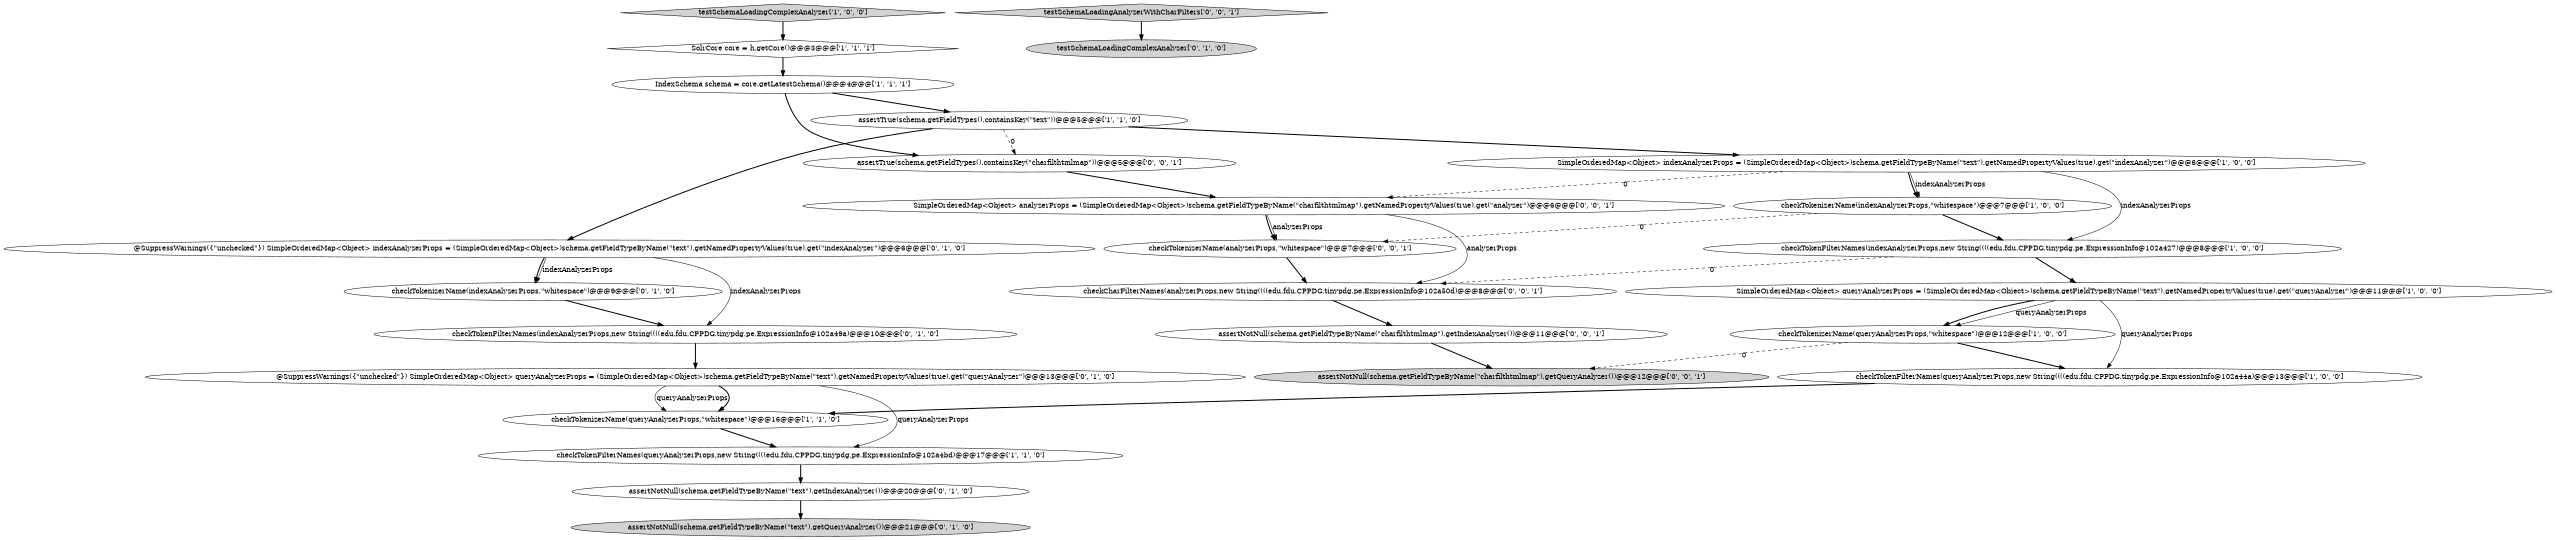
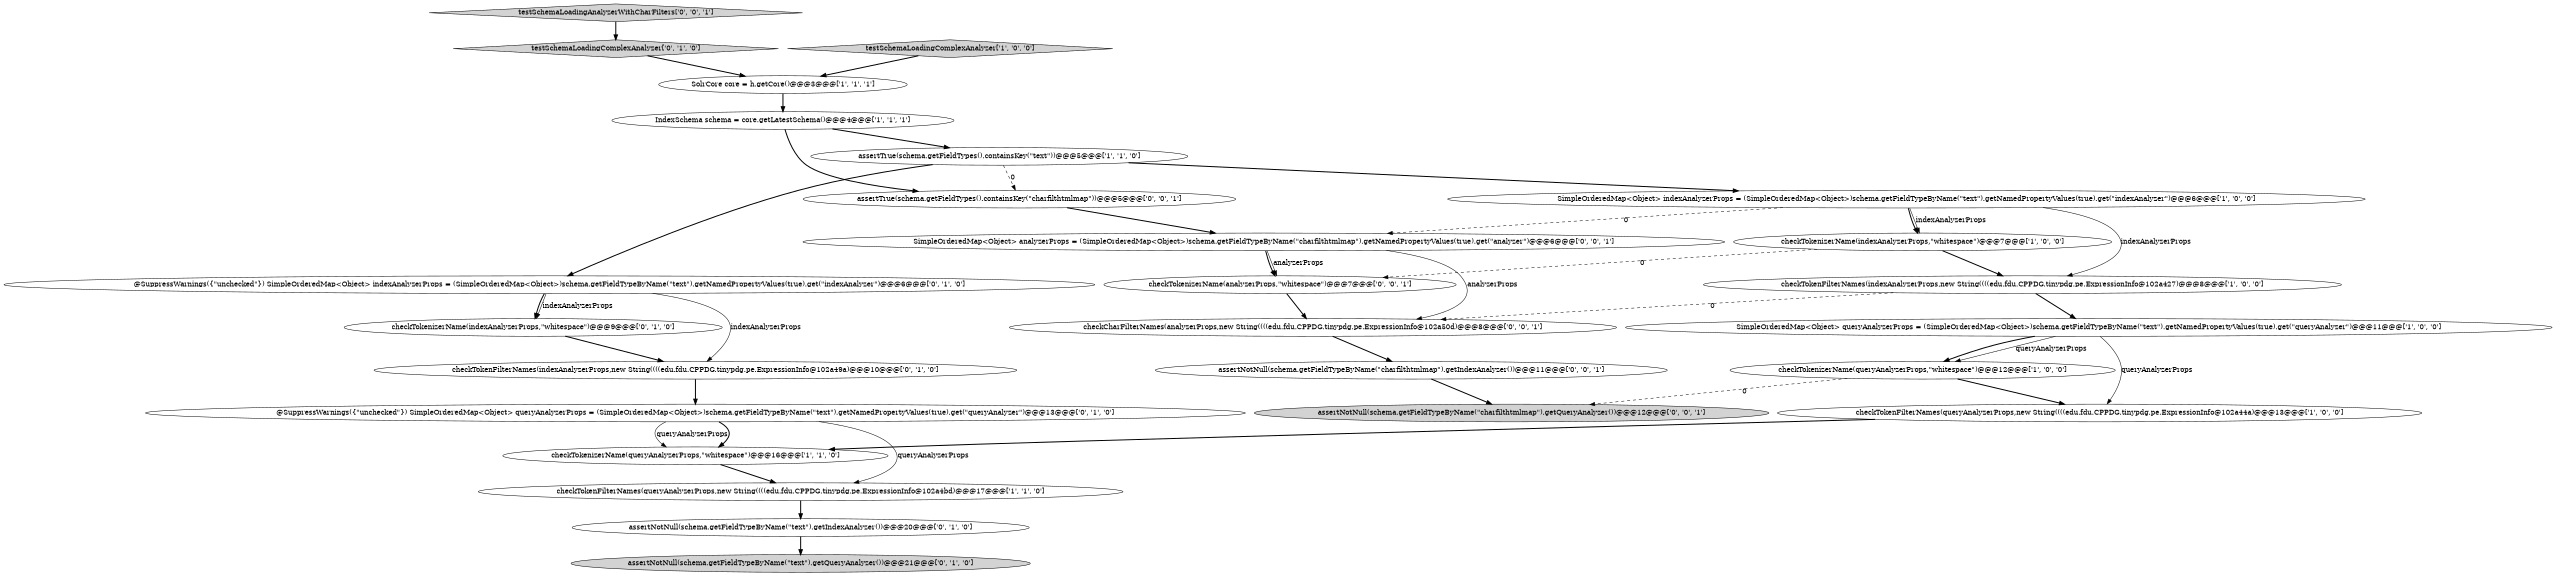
node "SolrCore core = h.getCore()@@@3@@@['1', '1', '1']": shape diamond -> ellipse
node "testSchemaLoadingComplexAnalyzer['0', '1', '0']": shape ellipse -> diamond
edge "testSchemaLoadingComplexAnalyzer['0', '1', '0']" -> "SolrCore core = h.getCore()@@@3@@@['1', '1', '1']": added
